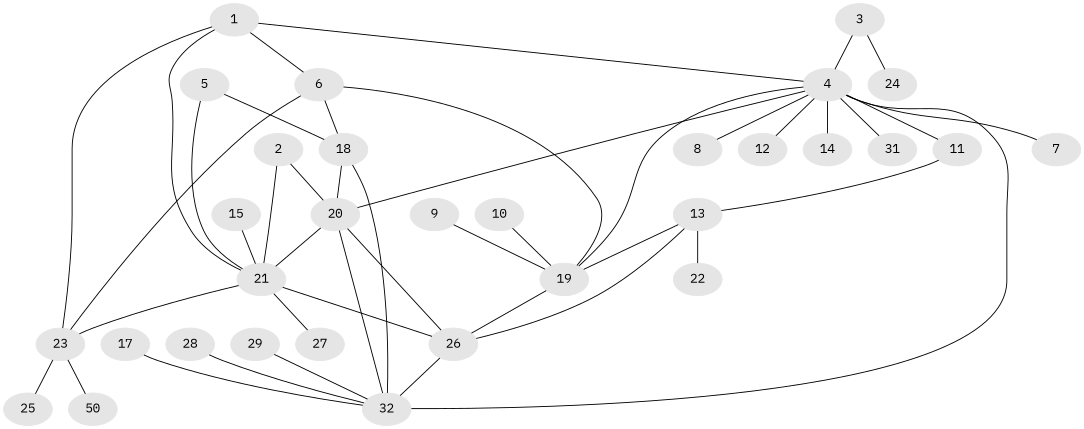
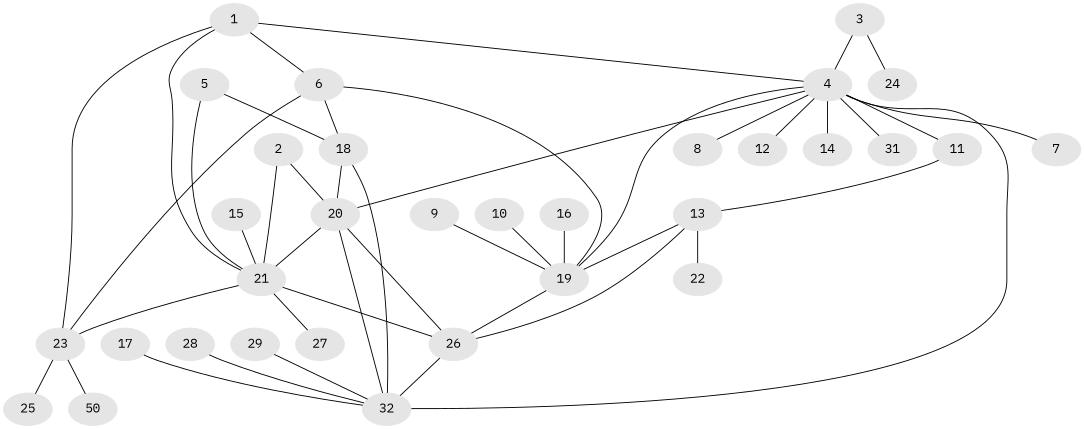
node "16": added
